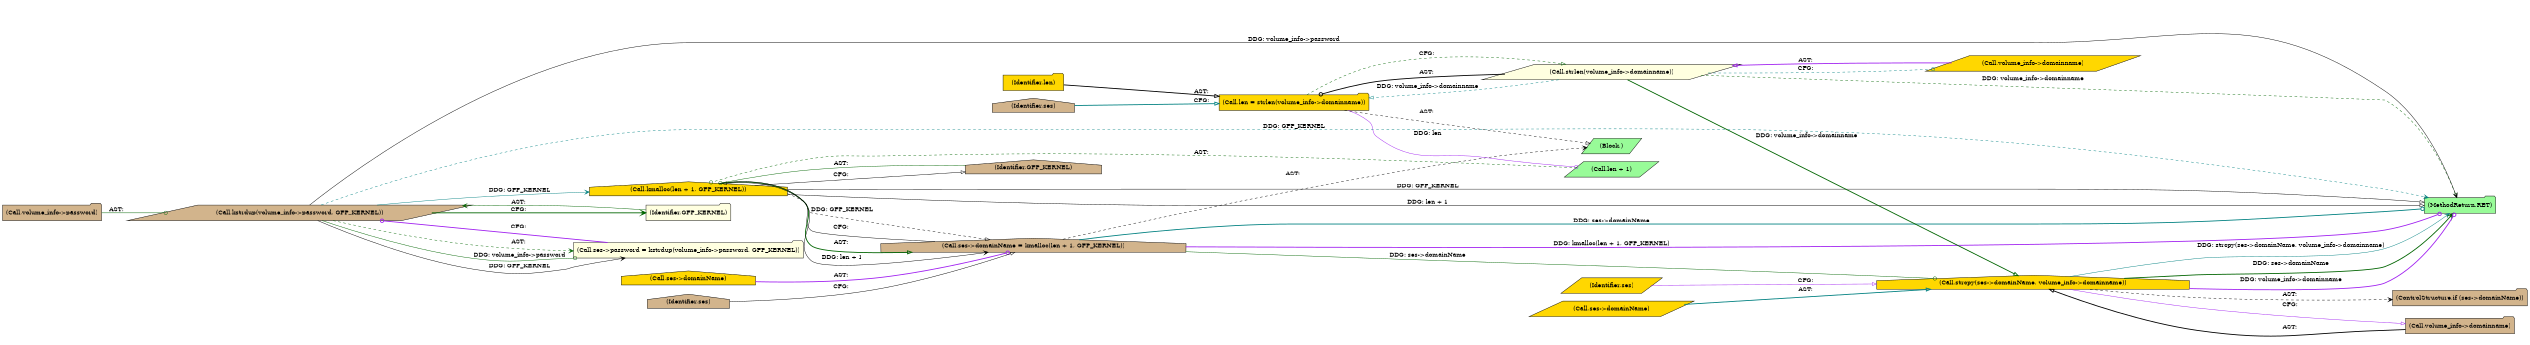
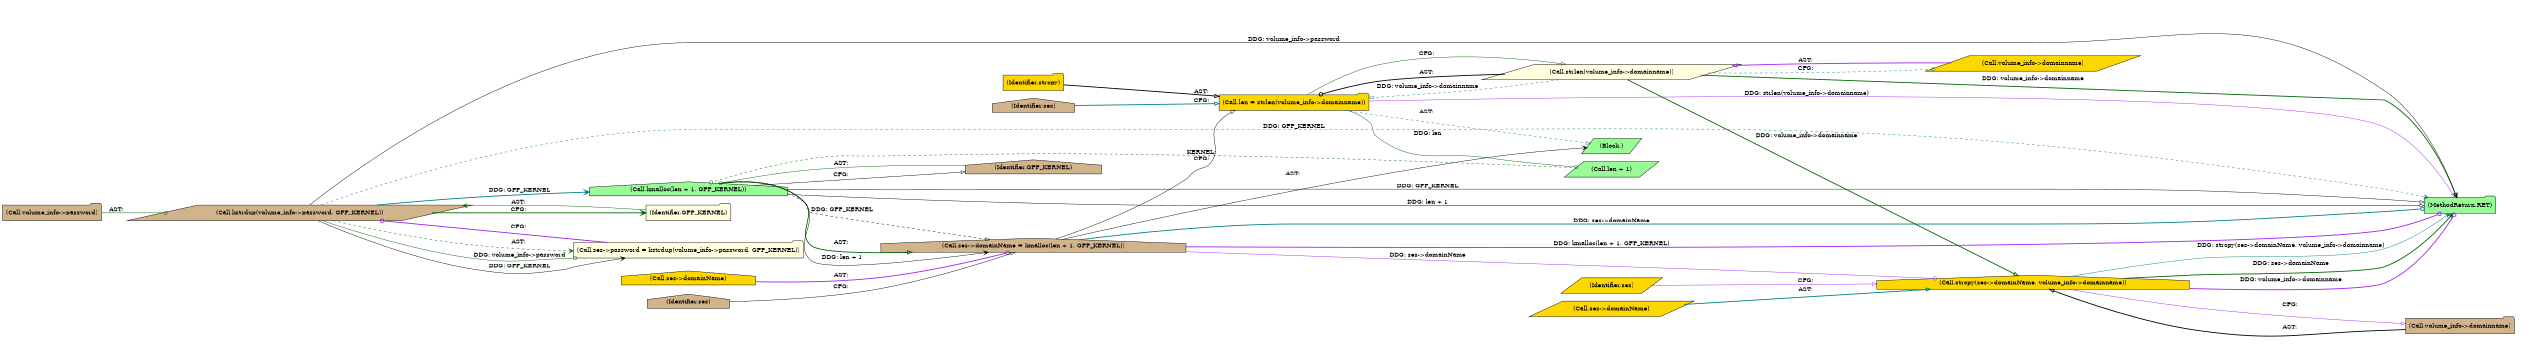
edge "(Call,len = strlen(volume_info->domainname))" -> "(Call,strlen(volume_info->domainname))": style dashed -> solid
node "(Identifier,len)": label "(Identifier,len)" -> "(Identifier,strcpy)"
edge "(Call,strlen(volume_info->domainname))" -> "(MethodReturn,RET)": style dashed -> bold
edge "(Call,len = strlen(volume_info->domainname))" -> "(MethodReturn,RET)": added, label "DDG: strlen(volume_info->domainname)"
edge "(Call,len = strlen(volume_info->domainname))" -> "(Block,)": color black -> teal
edge "(Call,len + 1)" -> "(Call,kmalloc(len + 1, GFP_KERNEL))": label "AST: " -> "KERNEL: "
edge "(Call,len = strlen(volume_info->domainname))" -> "(Call,len + 1)": color purple -> darkgreen
edge "(Call,ses->domainName = kmalloc(len + 1, GFP_KERNEL))" -> "(Block,)": style dashed -> solid
node "(Call,kmalloc(len + 1, GFP_KERNEL))": fillcolor gold -> palegreen
edge "(Call,kstrdup(volume_info->password, GFP_KERNEL))" -> "(Call,kmalloc(len + 1, GFP_KERNEL))": style solid -> bold
edge "(Call,ses->domainName = kmalloc(len + 1, GFP_KERNEL))" -> "(Call,kmalloc(len + 1, GFP_KERNEL))": now "(Call,ses->domainName = kmalloc(len + 1, GFP_KERNEL))" -> "(Call,len = strlen(volume_info->domainname))"
edge "(Call,ses->domainName = kmalloc(len + 1, GFP_KERNEL))" -> "(Call,strcpy(ses->domainName, volume_info->domainname))": color darkgreen -> purple
node "(ControlStructure,if (ses->domainName))": removed
